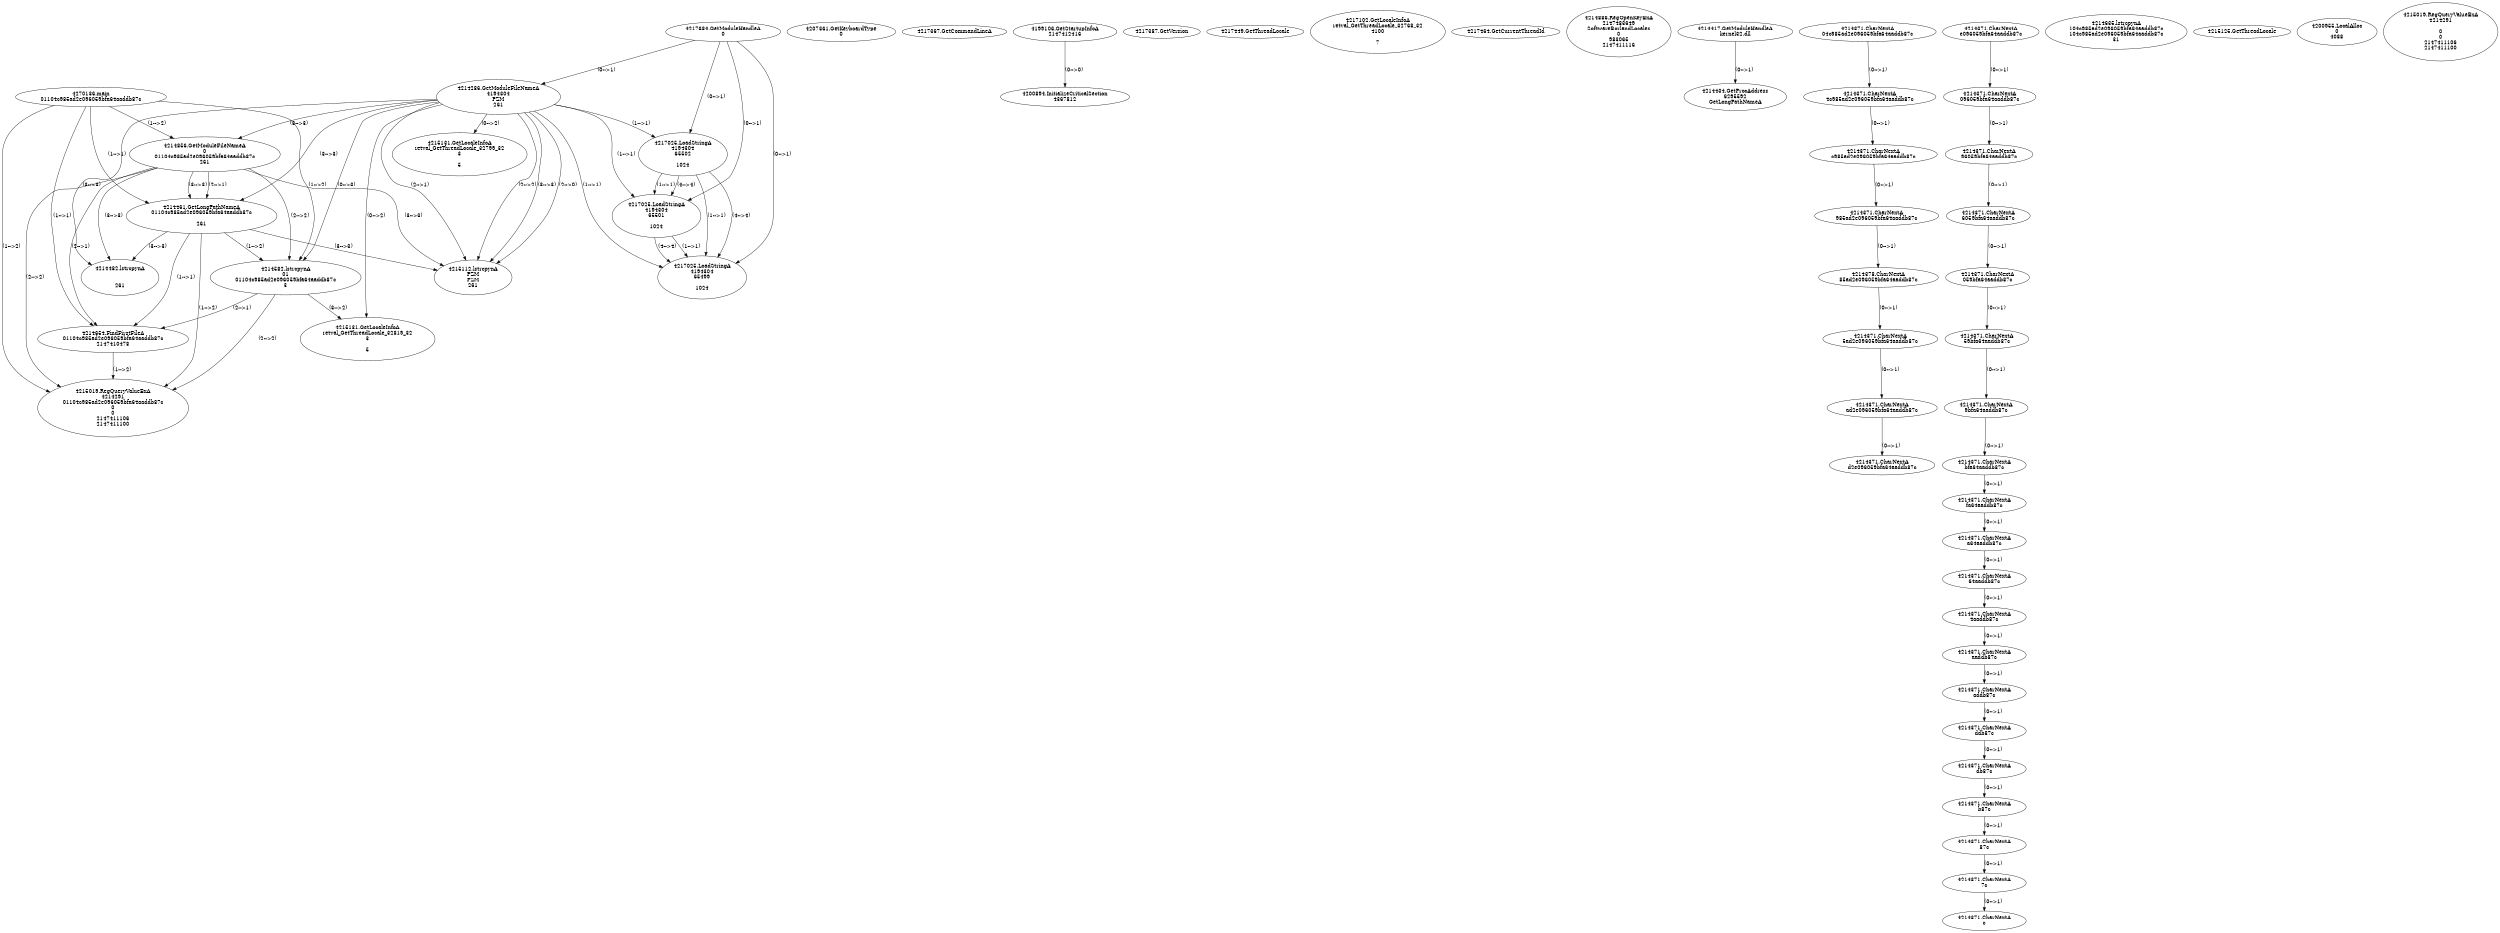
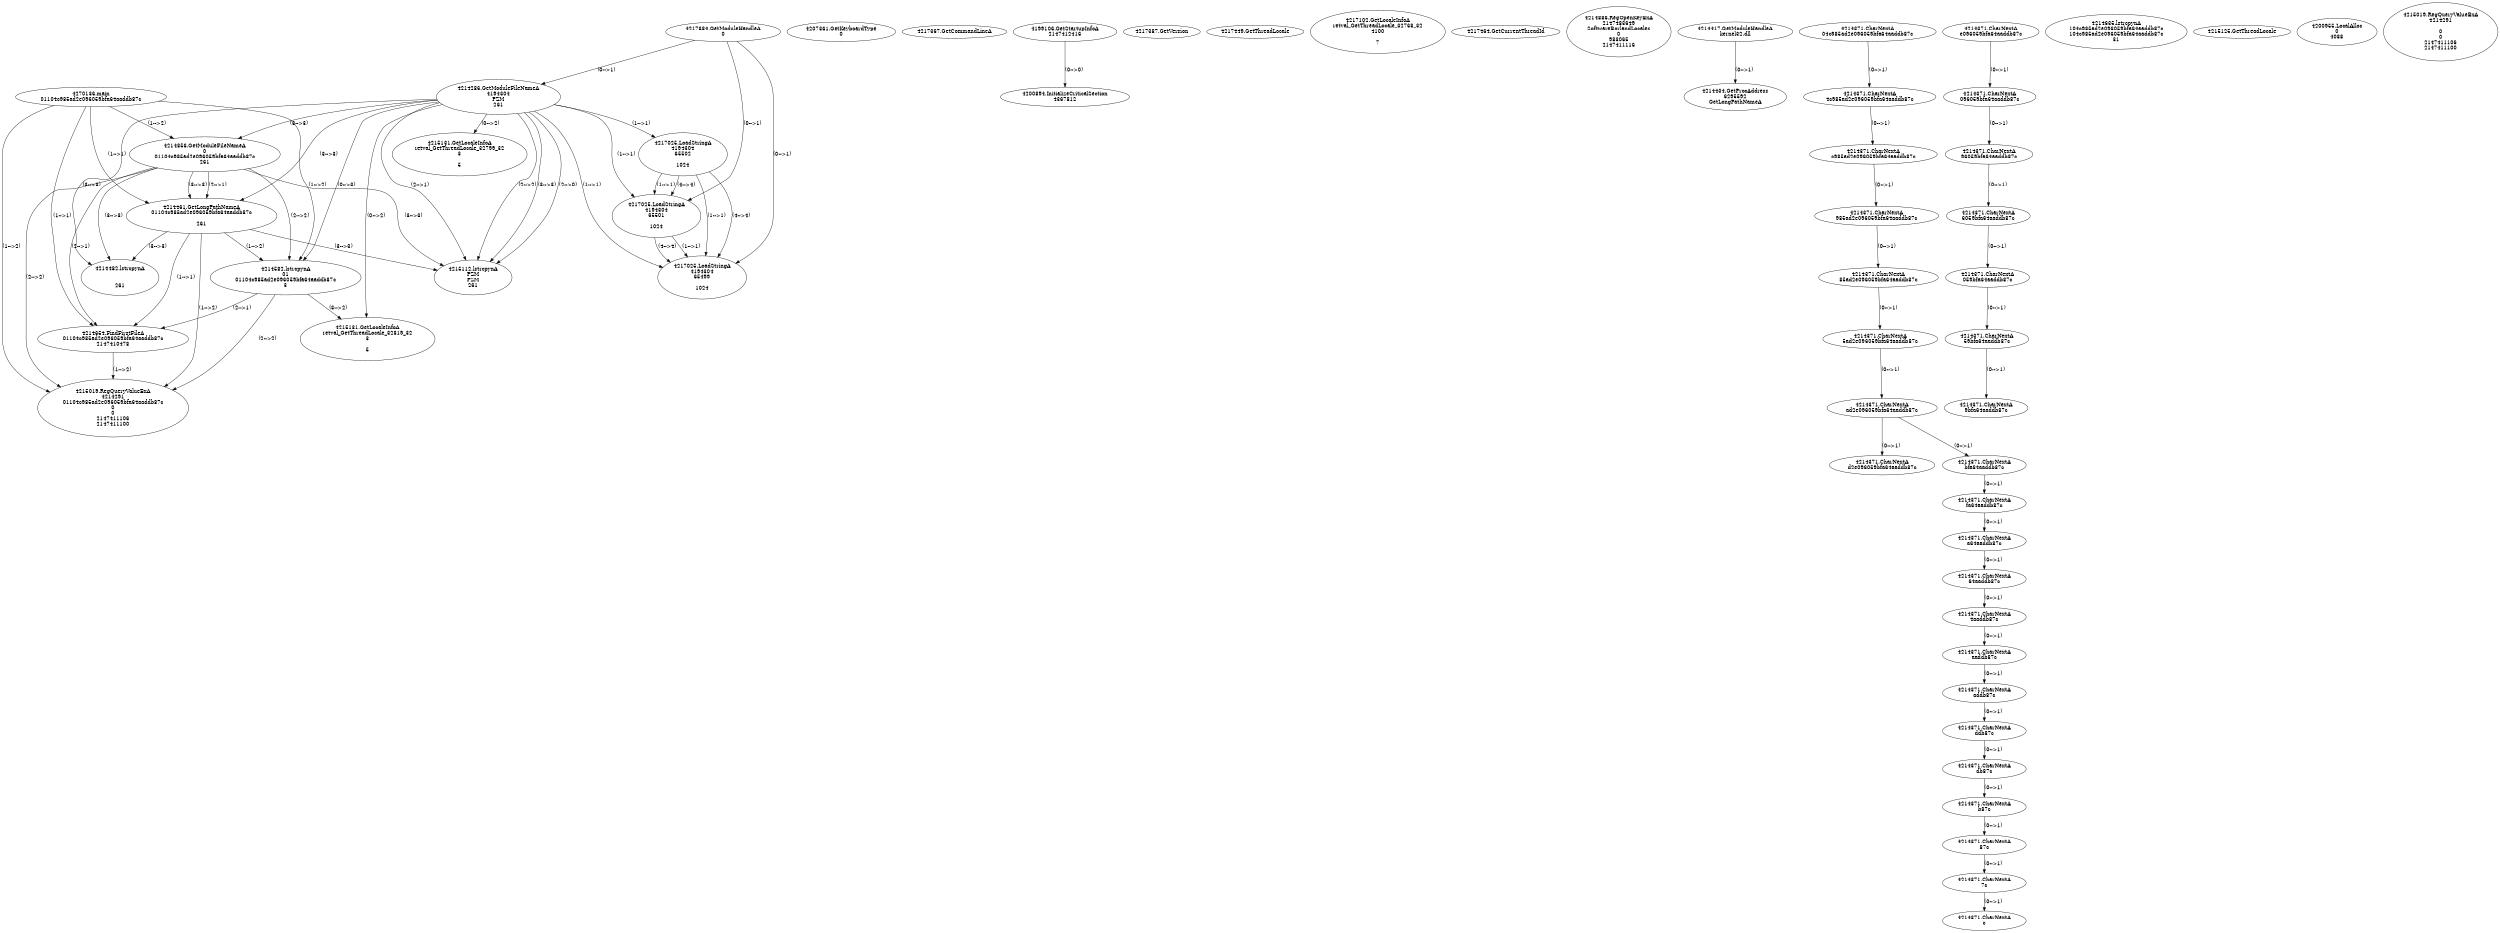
edge "4217684.GetModuleHandleA 0" -> "4217025.LoadStringA 4194304 65502 1024": removed, label "(0-->1)"
node "4214378.CharNextA 85ad2e096059bfa64aaddb87c": label "4214378.CharNextA 85ad2e096059bfa64aaddb87c" -> "4214371.CharNextA 85ad2e096059bfa64aaddb87c"
edge "4214371.CharNextA 9bfa64aaddb87c" -> "4214371.CharNextA bfa64aaddb87c": now "4214371.CharNextA ad2e096059bfa64aaddb87c" -> "4214371.CharNextA bfa64aaddb87c"
